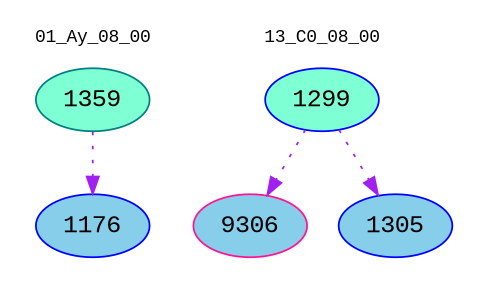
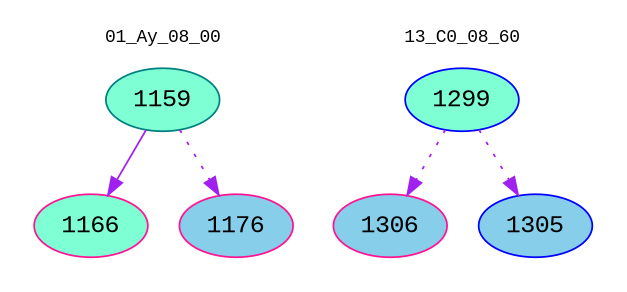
cluster "13_C0_08_00": label "13_C0_08_00" -> "13_C0_08_60"
node "1359": label "1359" -> "1159"
node "1166": added
node "1176": color blue -> deeppink
node "9306": label "9306" -> "1306"
